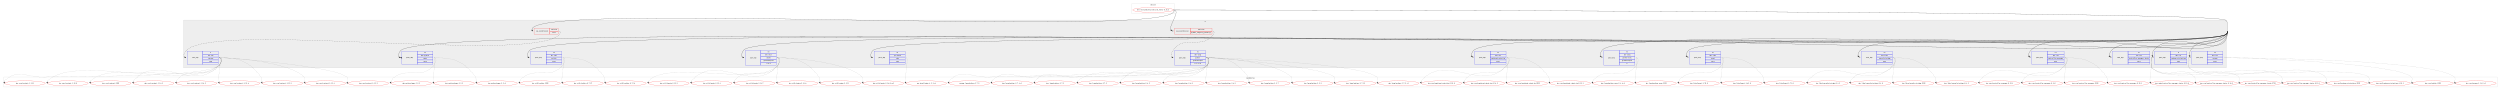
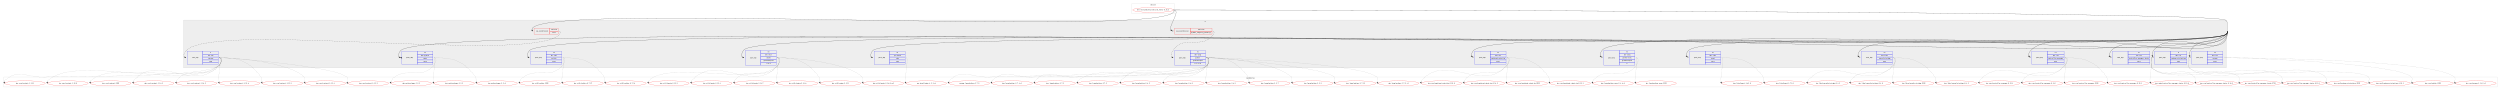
node "dev-libs/boost-1.70.0": removed
